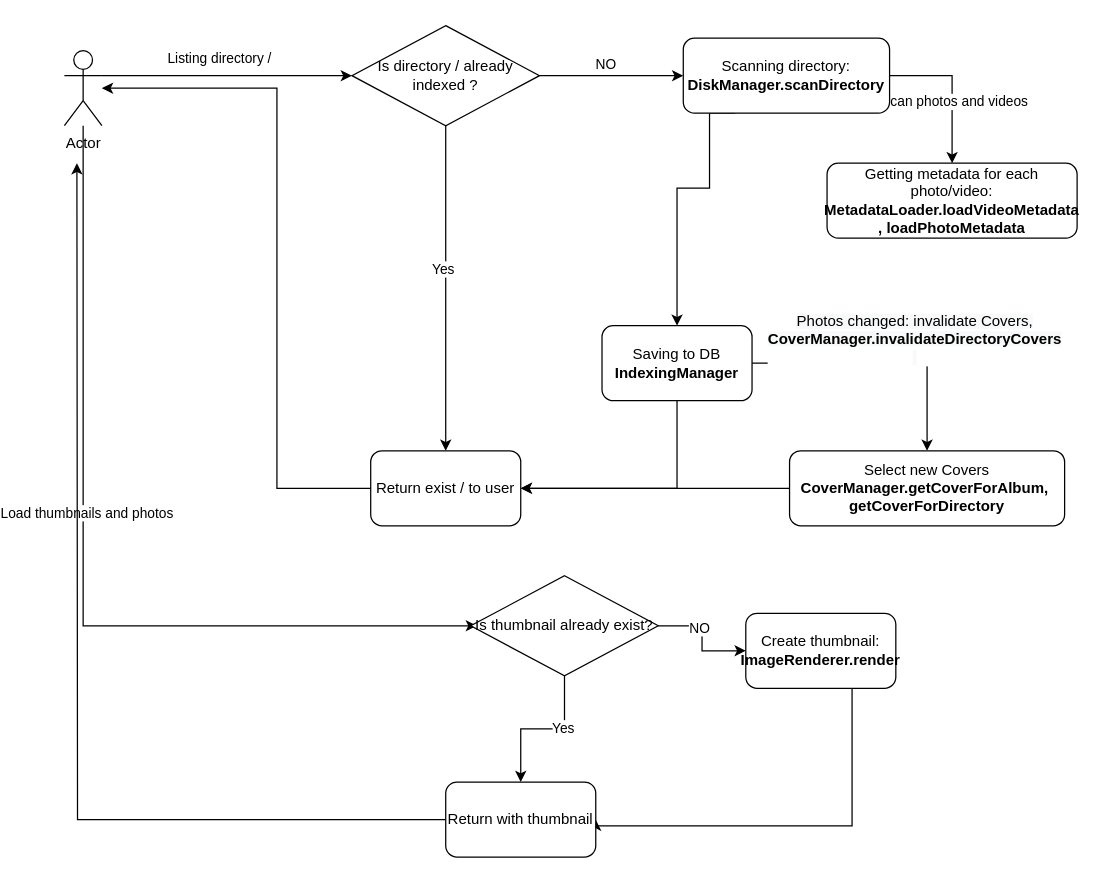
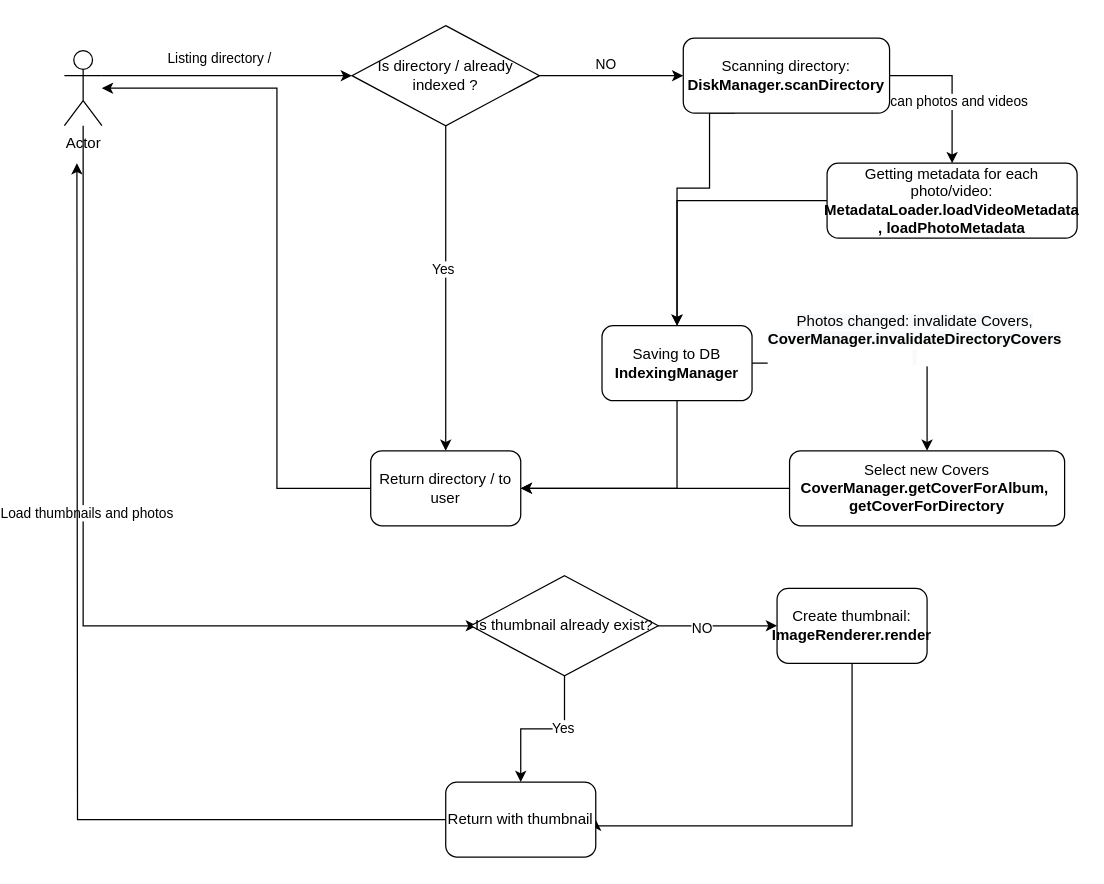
edge "Getting metadata for each photo/video: MetadataLoader.loadVideoMetadata , loadPhotoMetadata" -> "Saving to DB IndexingManager": added
node "Return exist / to user": label "Return exist / to user" -> "Return directory / to user"
node "Create thumbnail: ImageRenderer.render": moved (821, 651) -> (852, 626)
